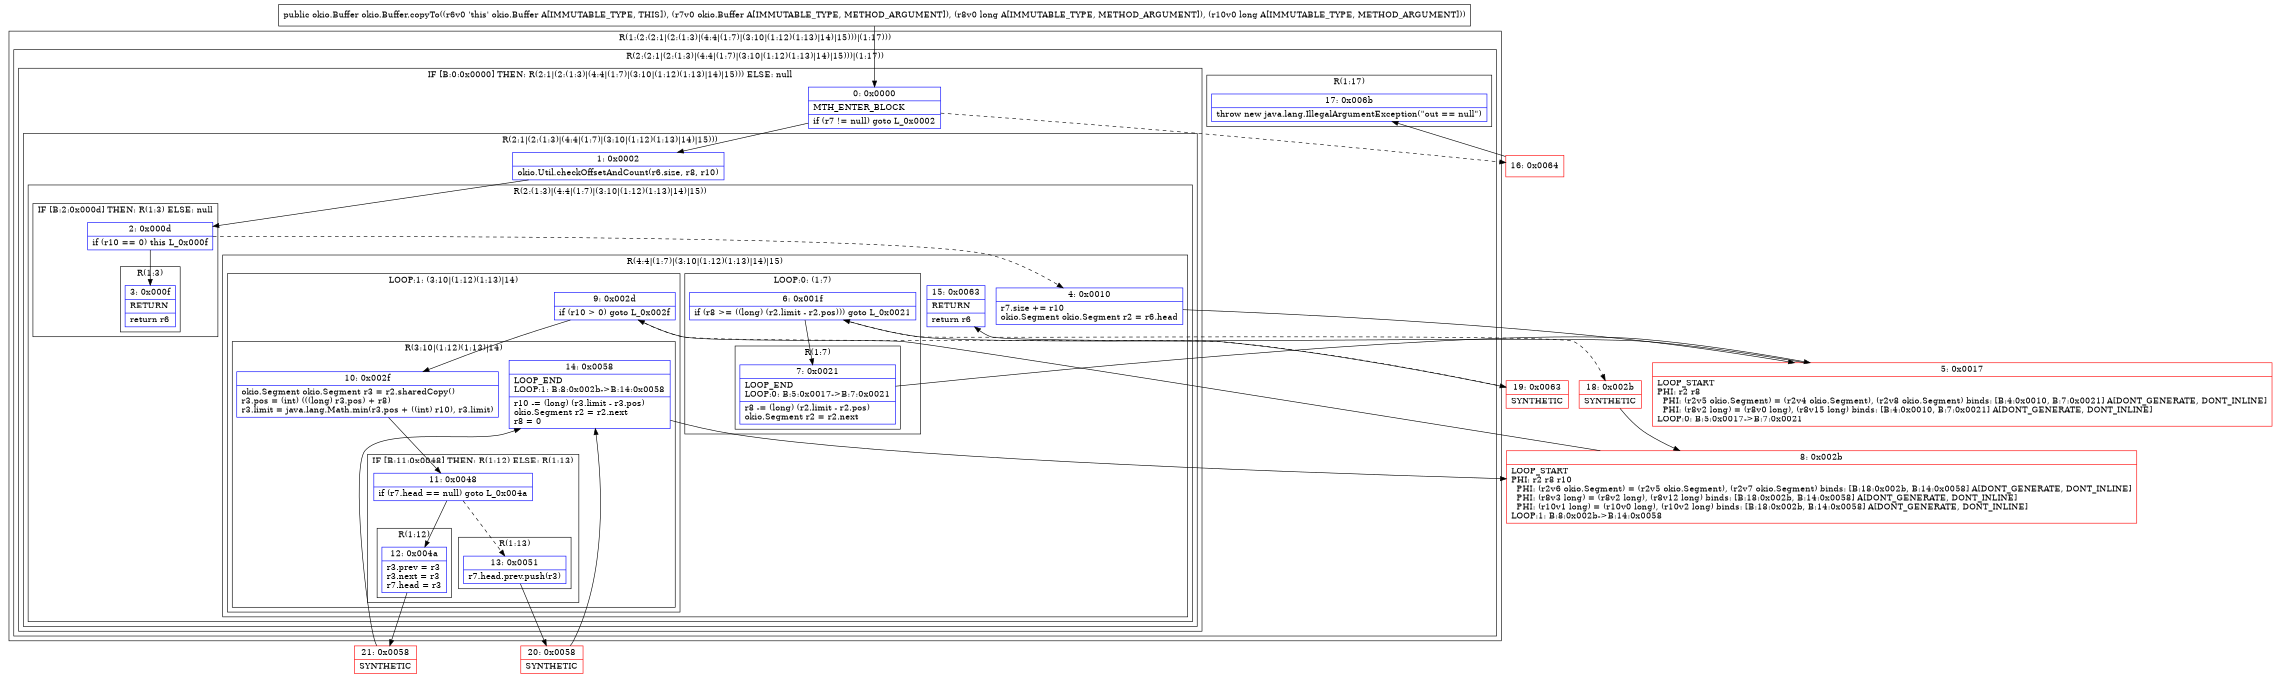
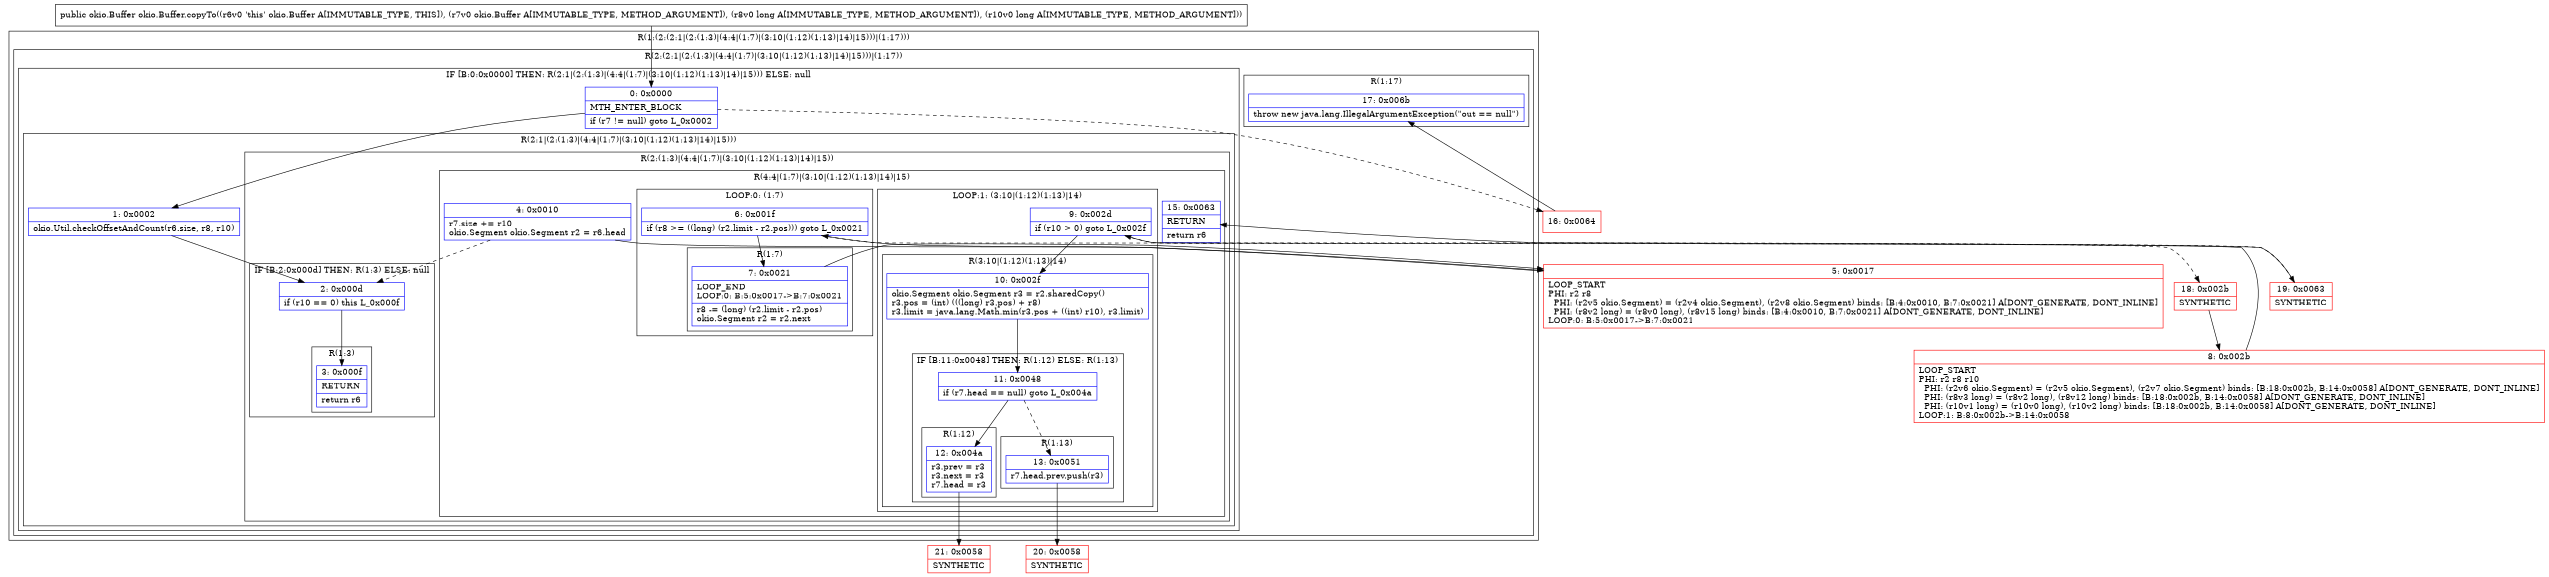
edge "2: 0x000d" -> "4: 0x0010": reversed
node "14: 0x0058": removed
